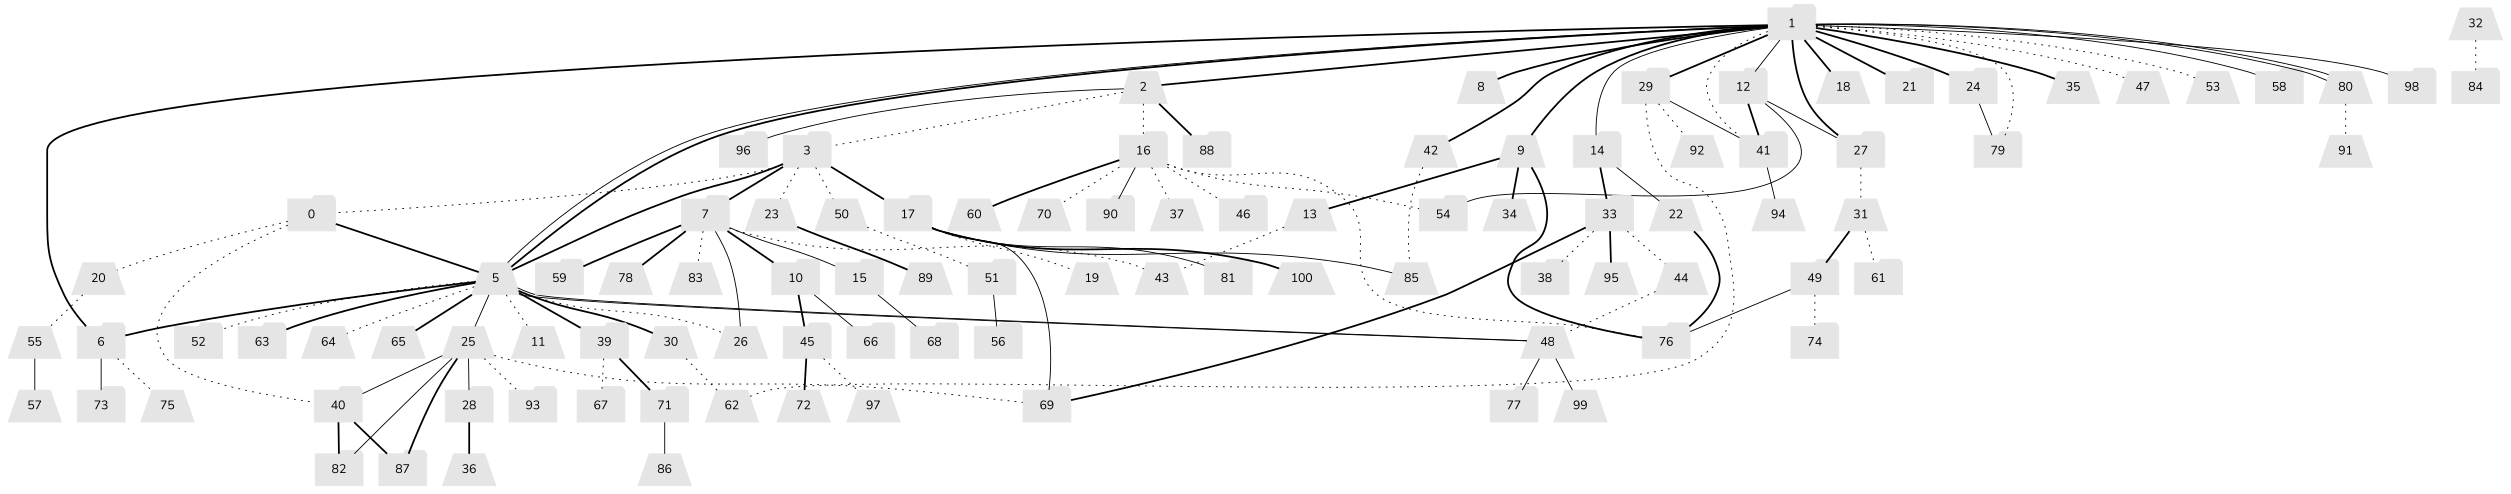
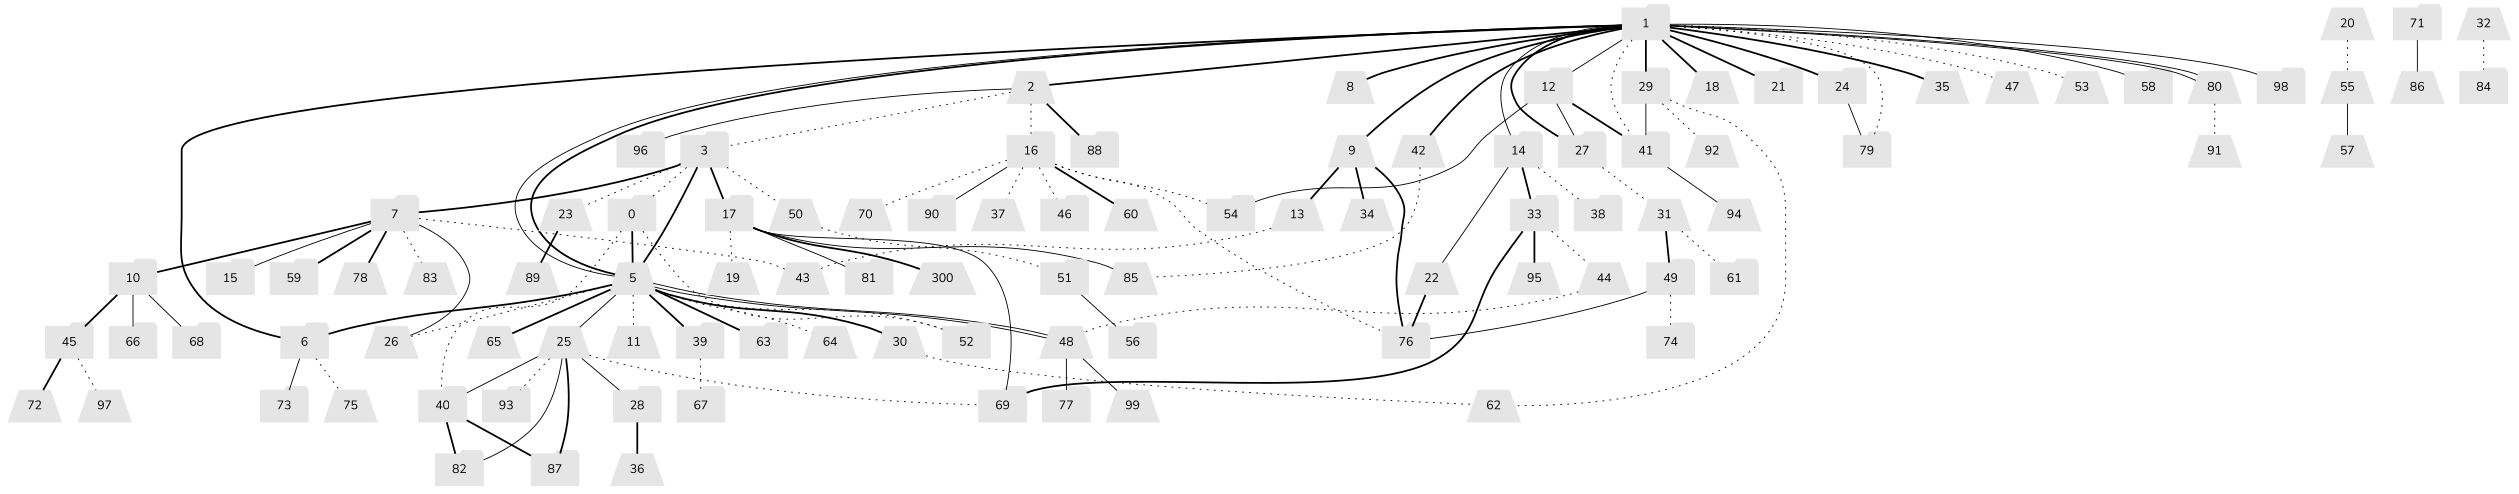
edge "0" -- "20": now "0" -- "52"
edge "33" -- "38": now "14" -- "38"
node "100": label "100" -> "300"
edge "15" -- "68": now "10" -- "68"
edge "39" -- "71": removed
